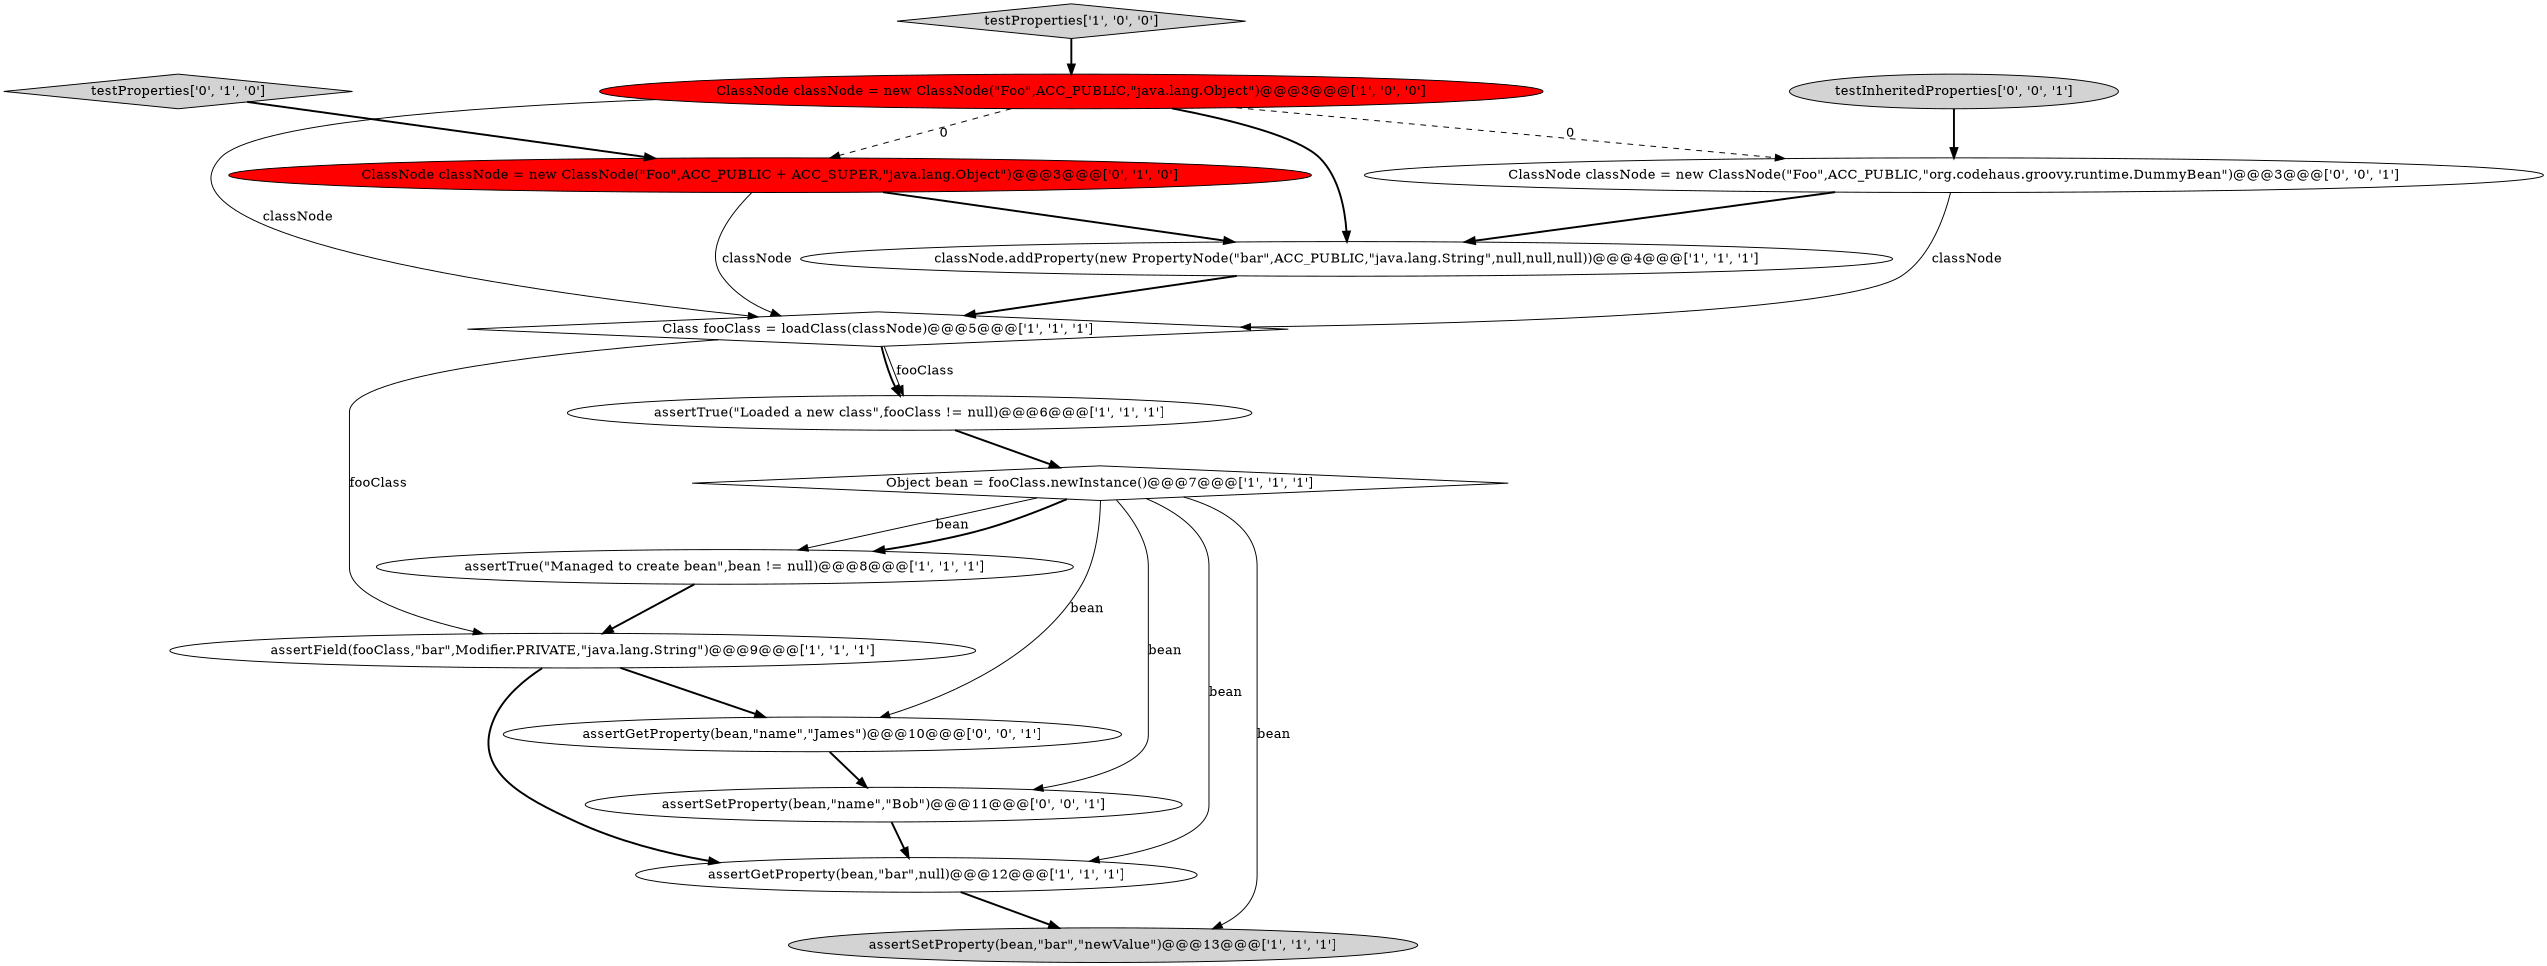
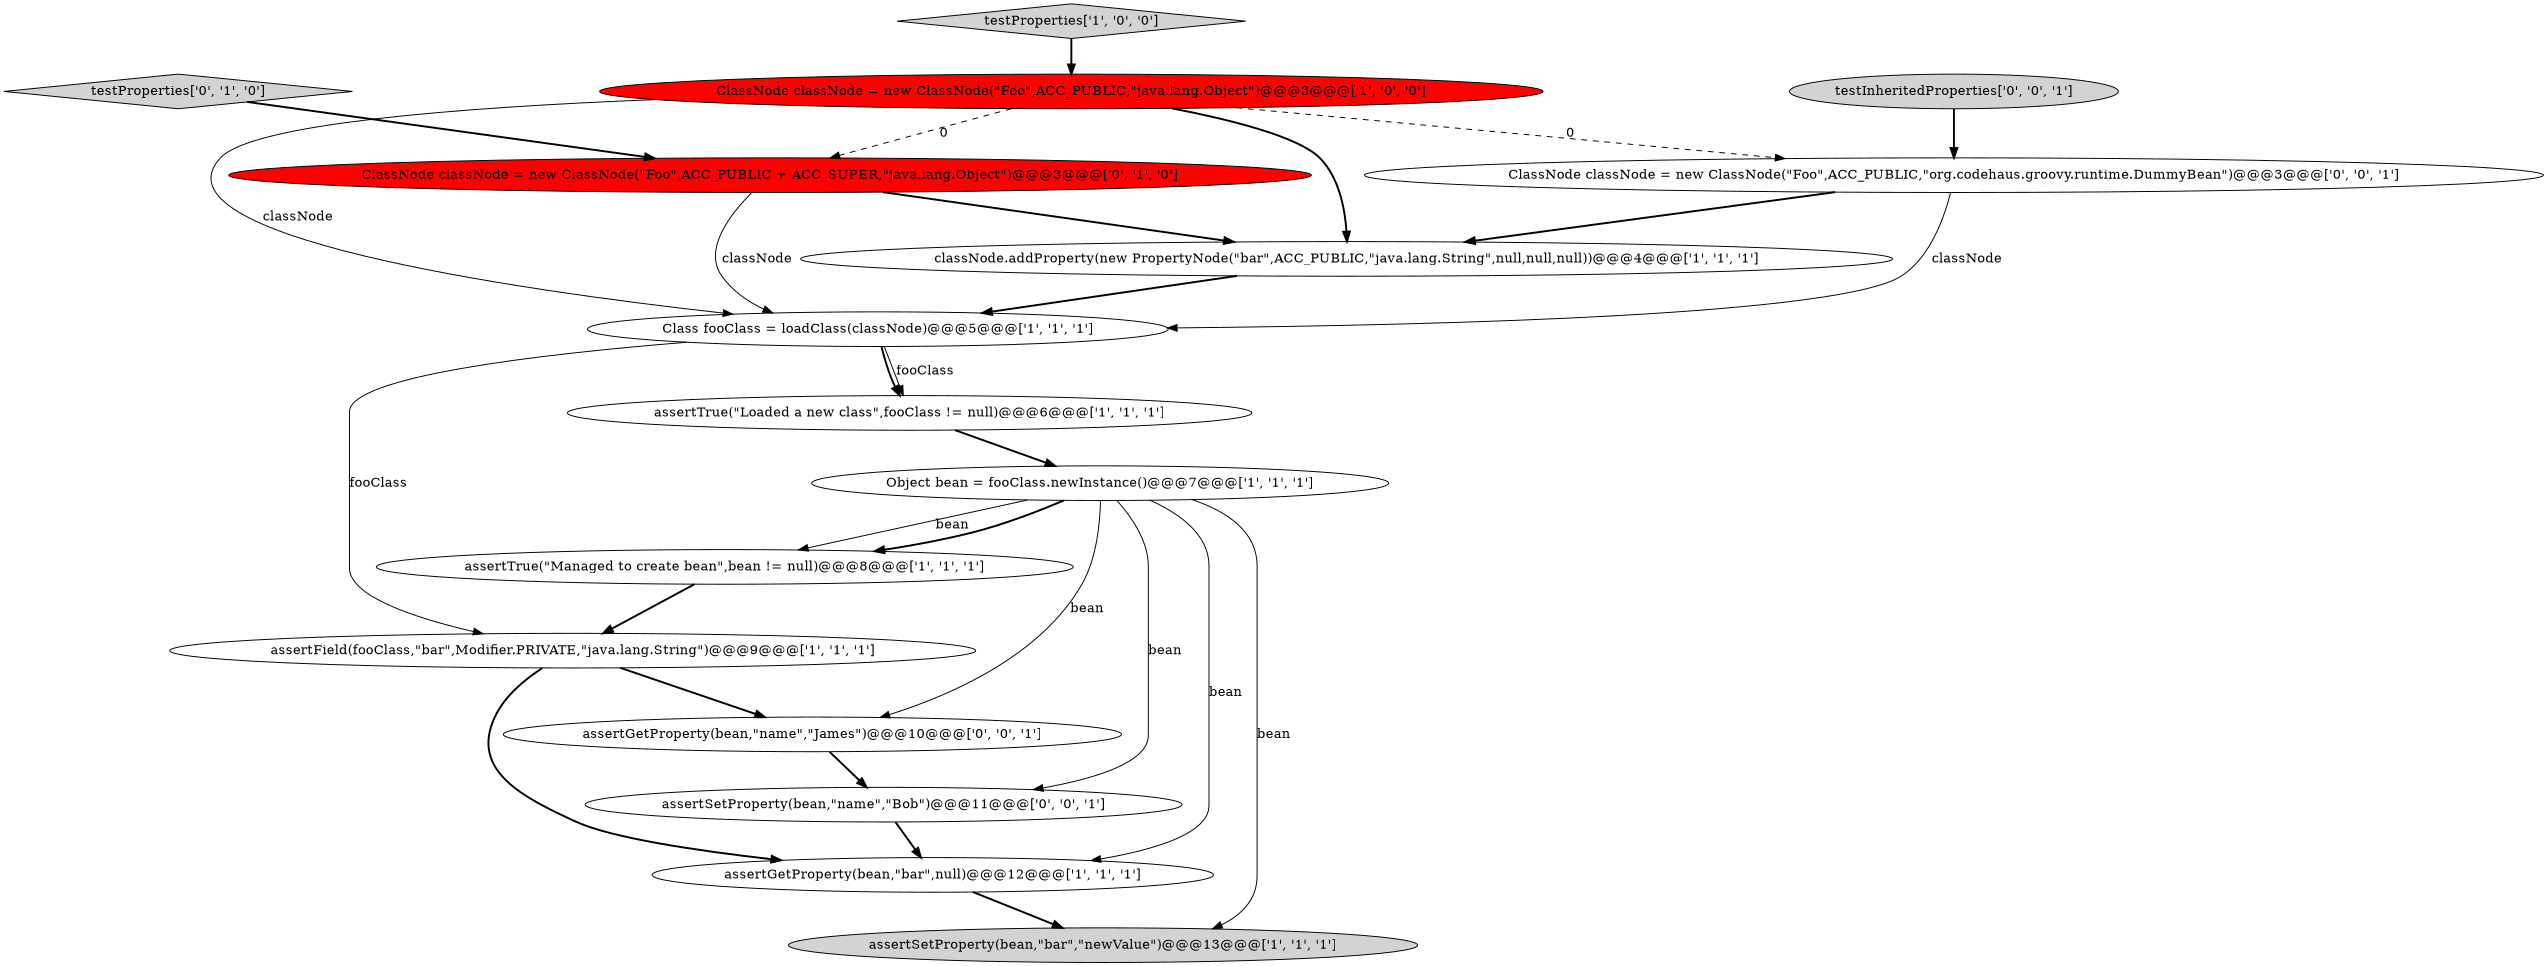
node "Class fooClass = loadClass(classNode)@@@5@@@['1', '1', '1']": shape diamond -> ellipse
node "Object bean = fooClass.newInstance()@@@7@@@['1', '1', '1']": shape diamond -> ellipse
